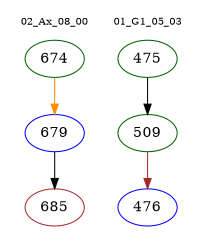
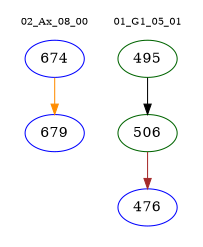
cluster "01_G1_05_03": label "01_G1_05_03" -> "01_G1_05_01"
node "674": color darkgreen -> blue
node "475": label "475" -> "495"
node "509": label "509" -> "506"
node "685": removed
